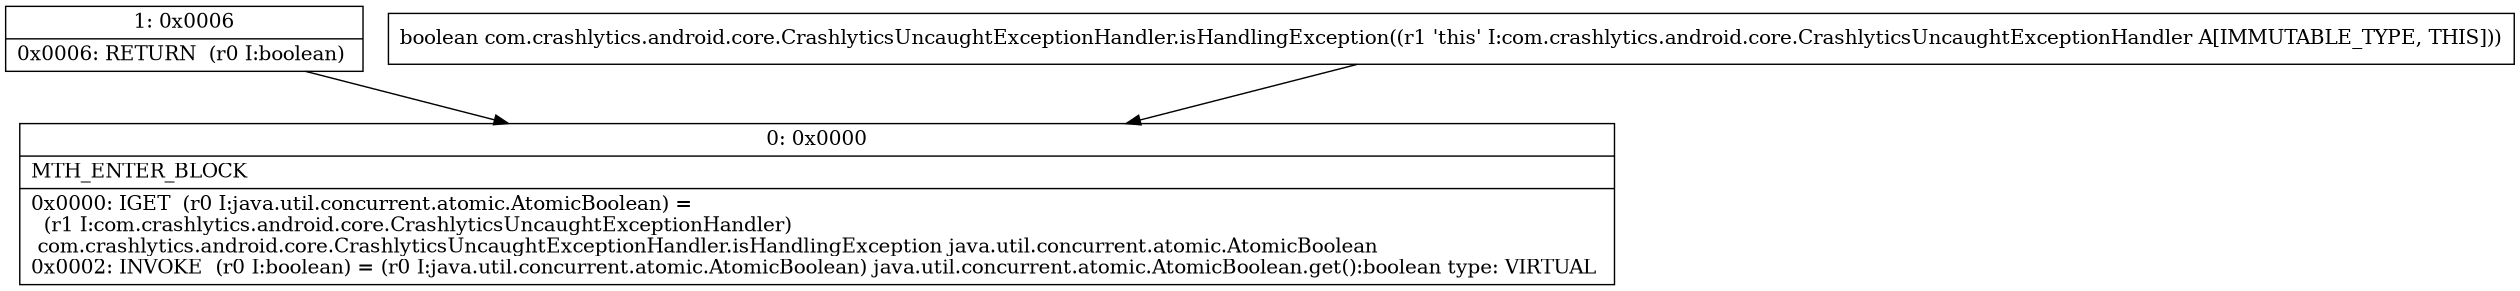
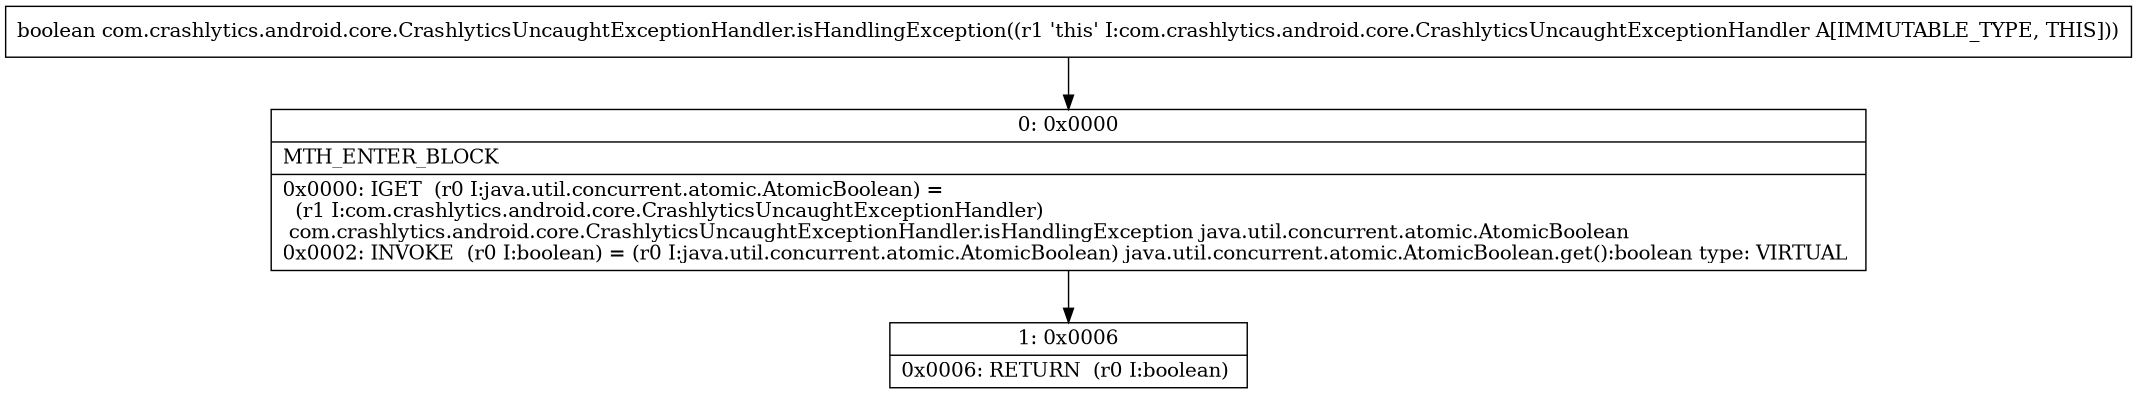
edge "1: 0x0006" -> "0: 0x0000": reversed
